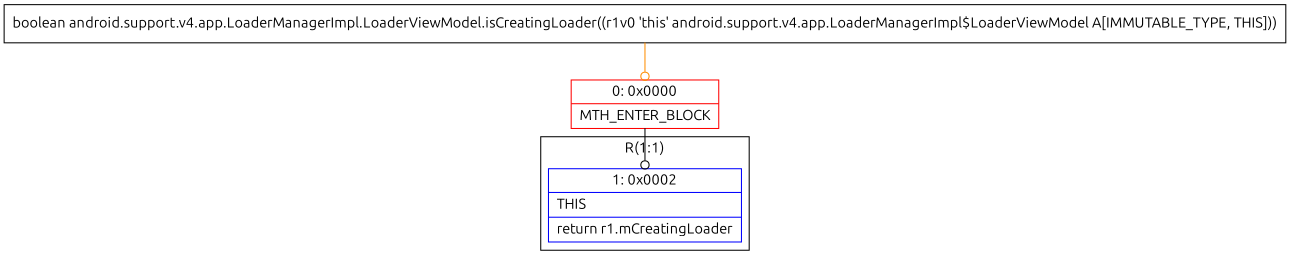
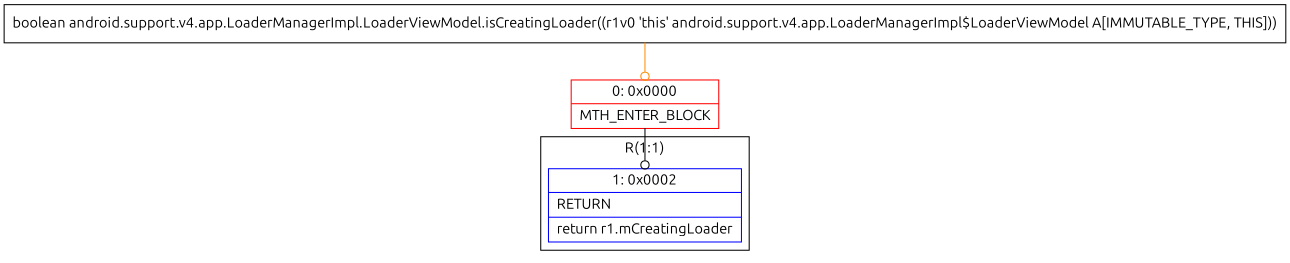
node "1: 0x0002": text "THIS" -> "RETURN"
